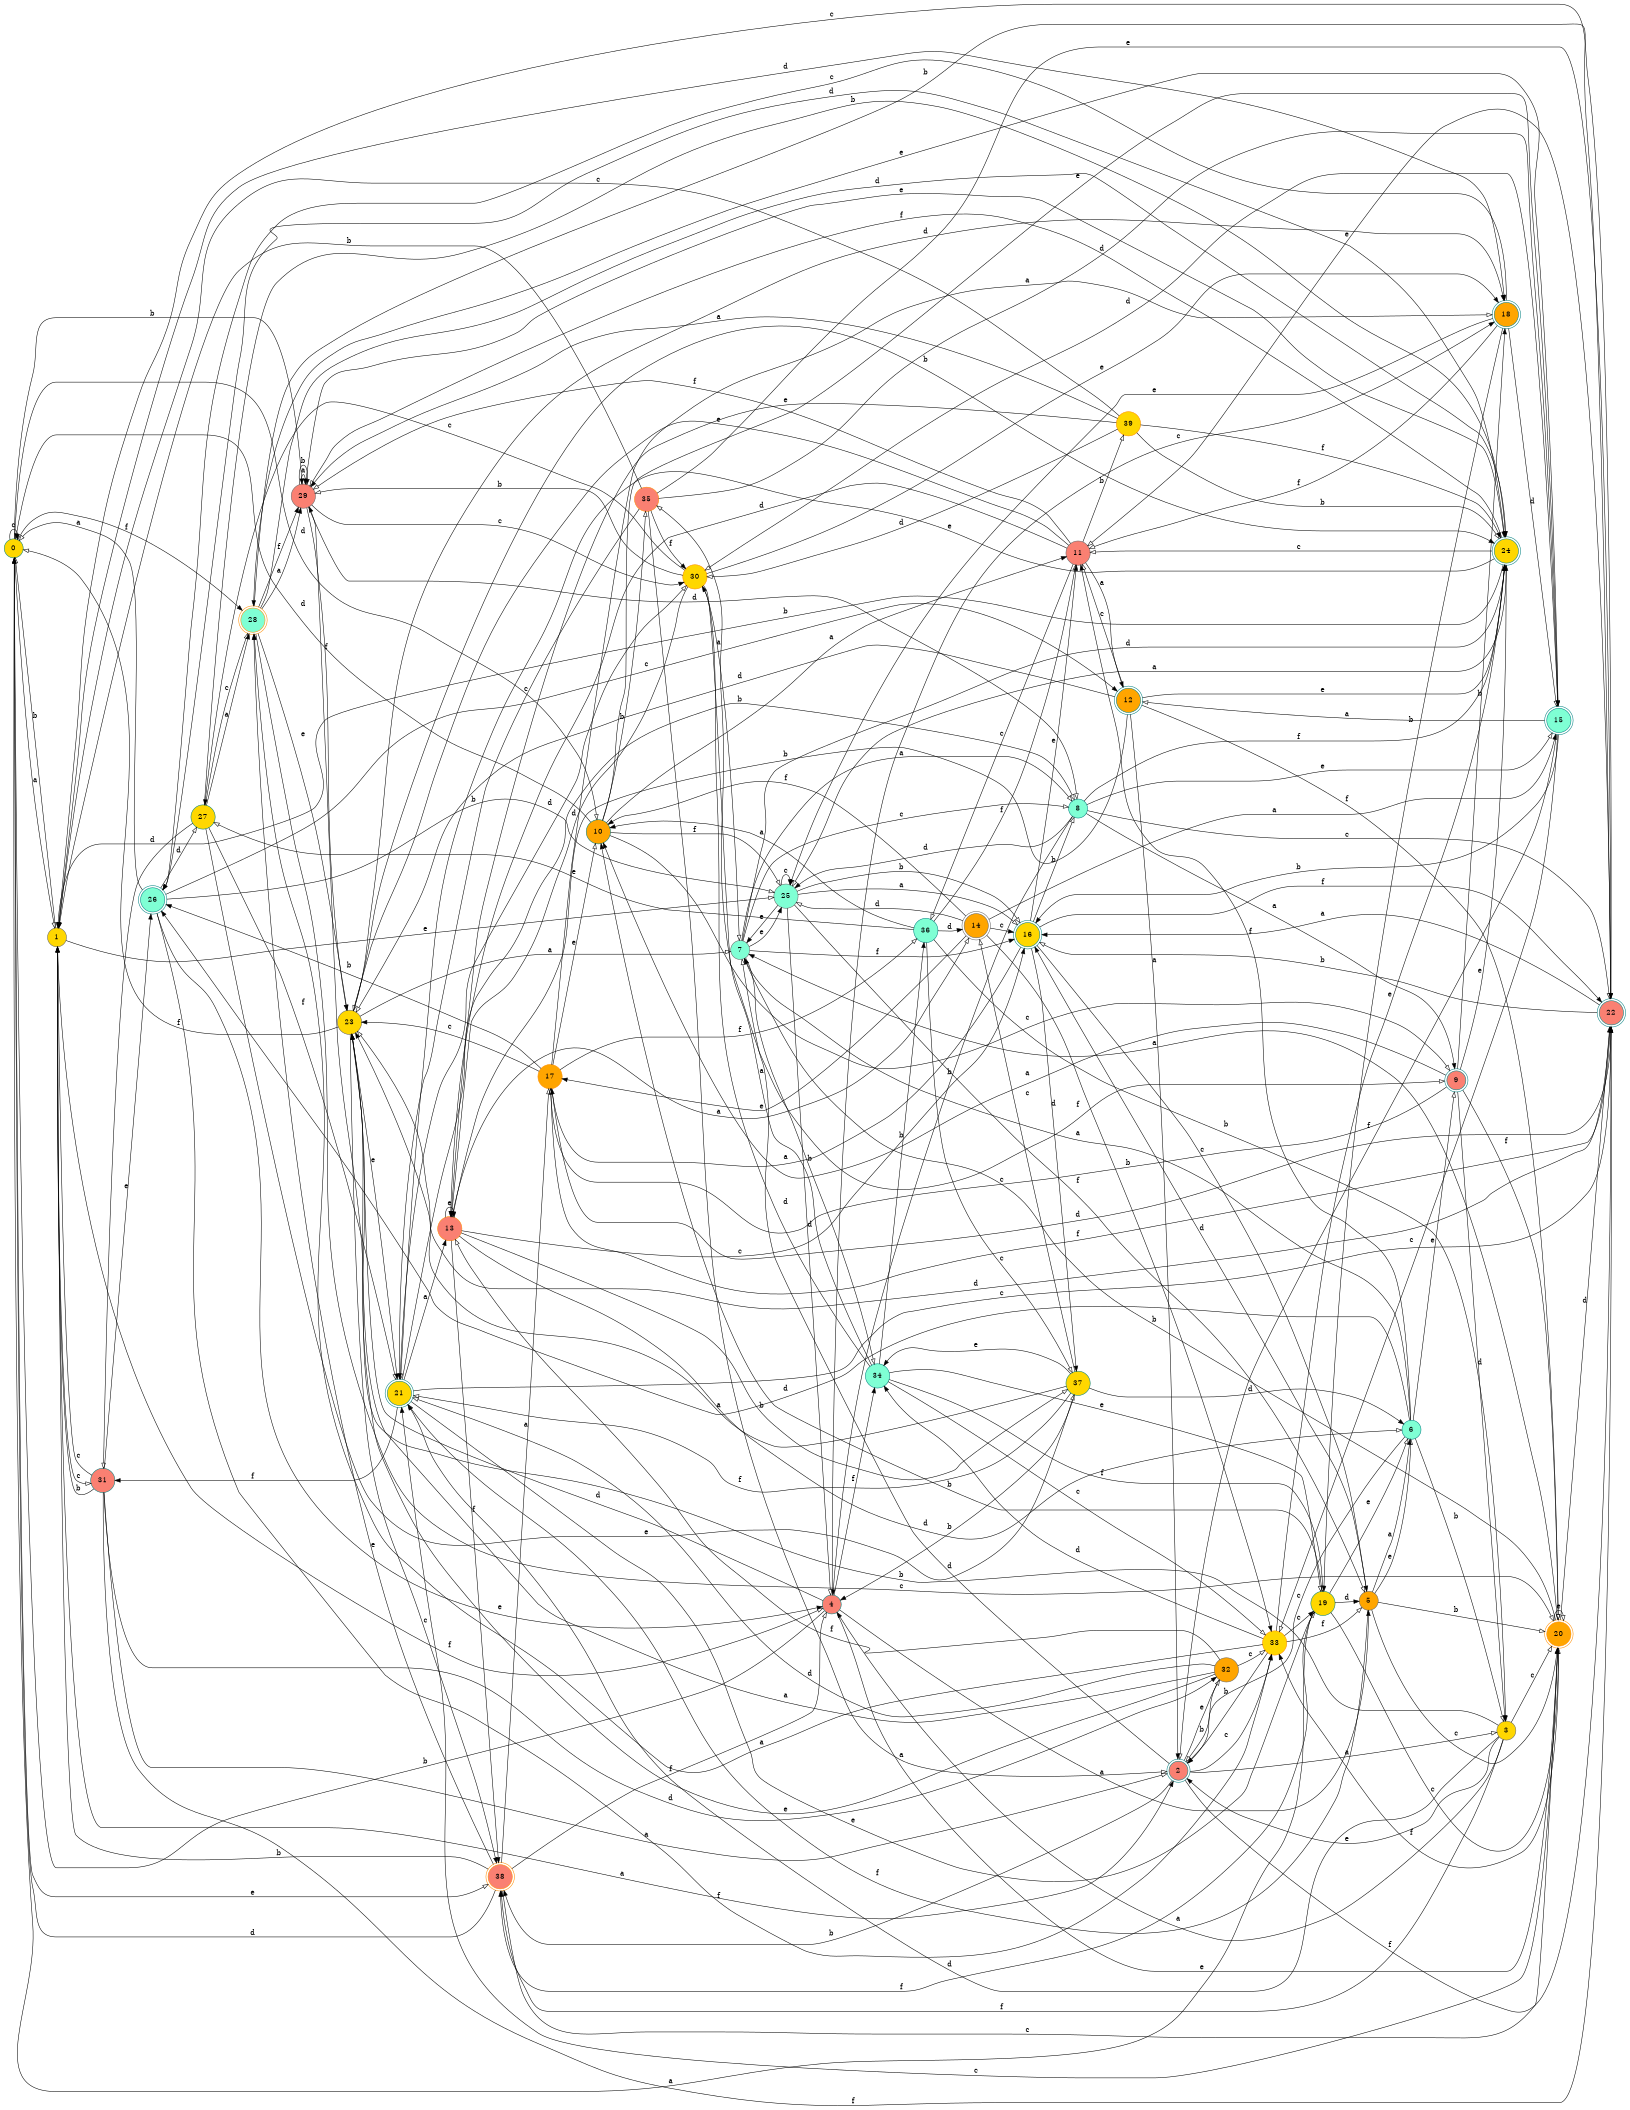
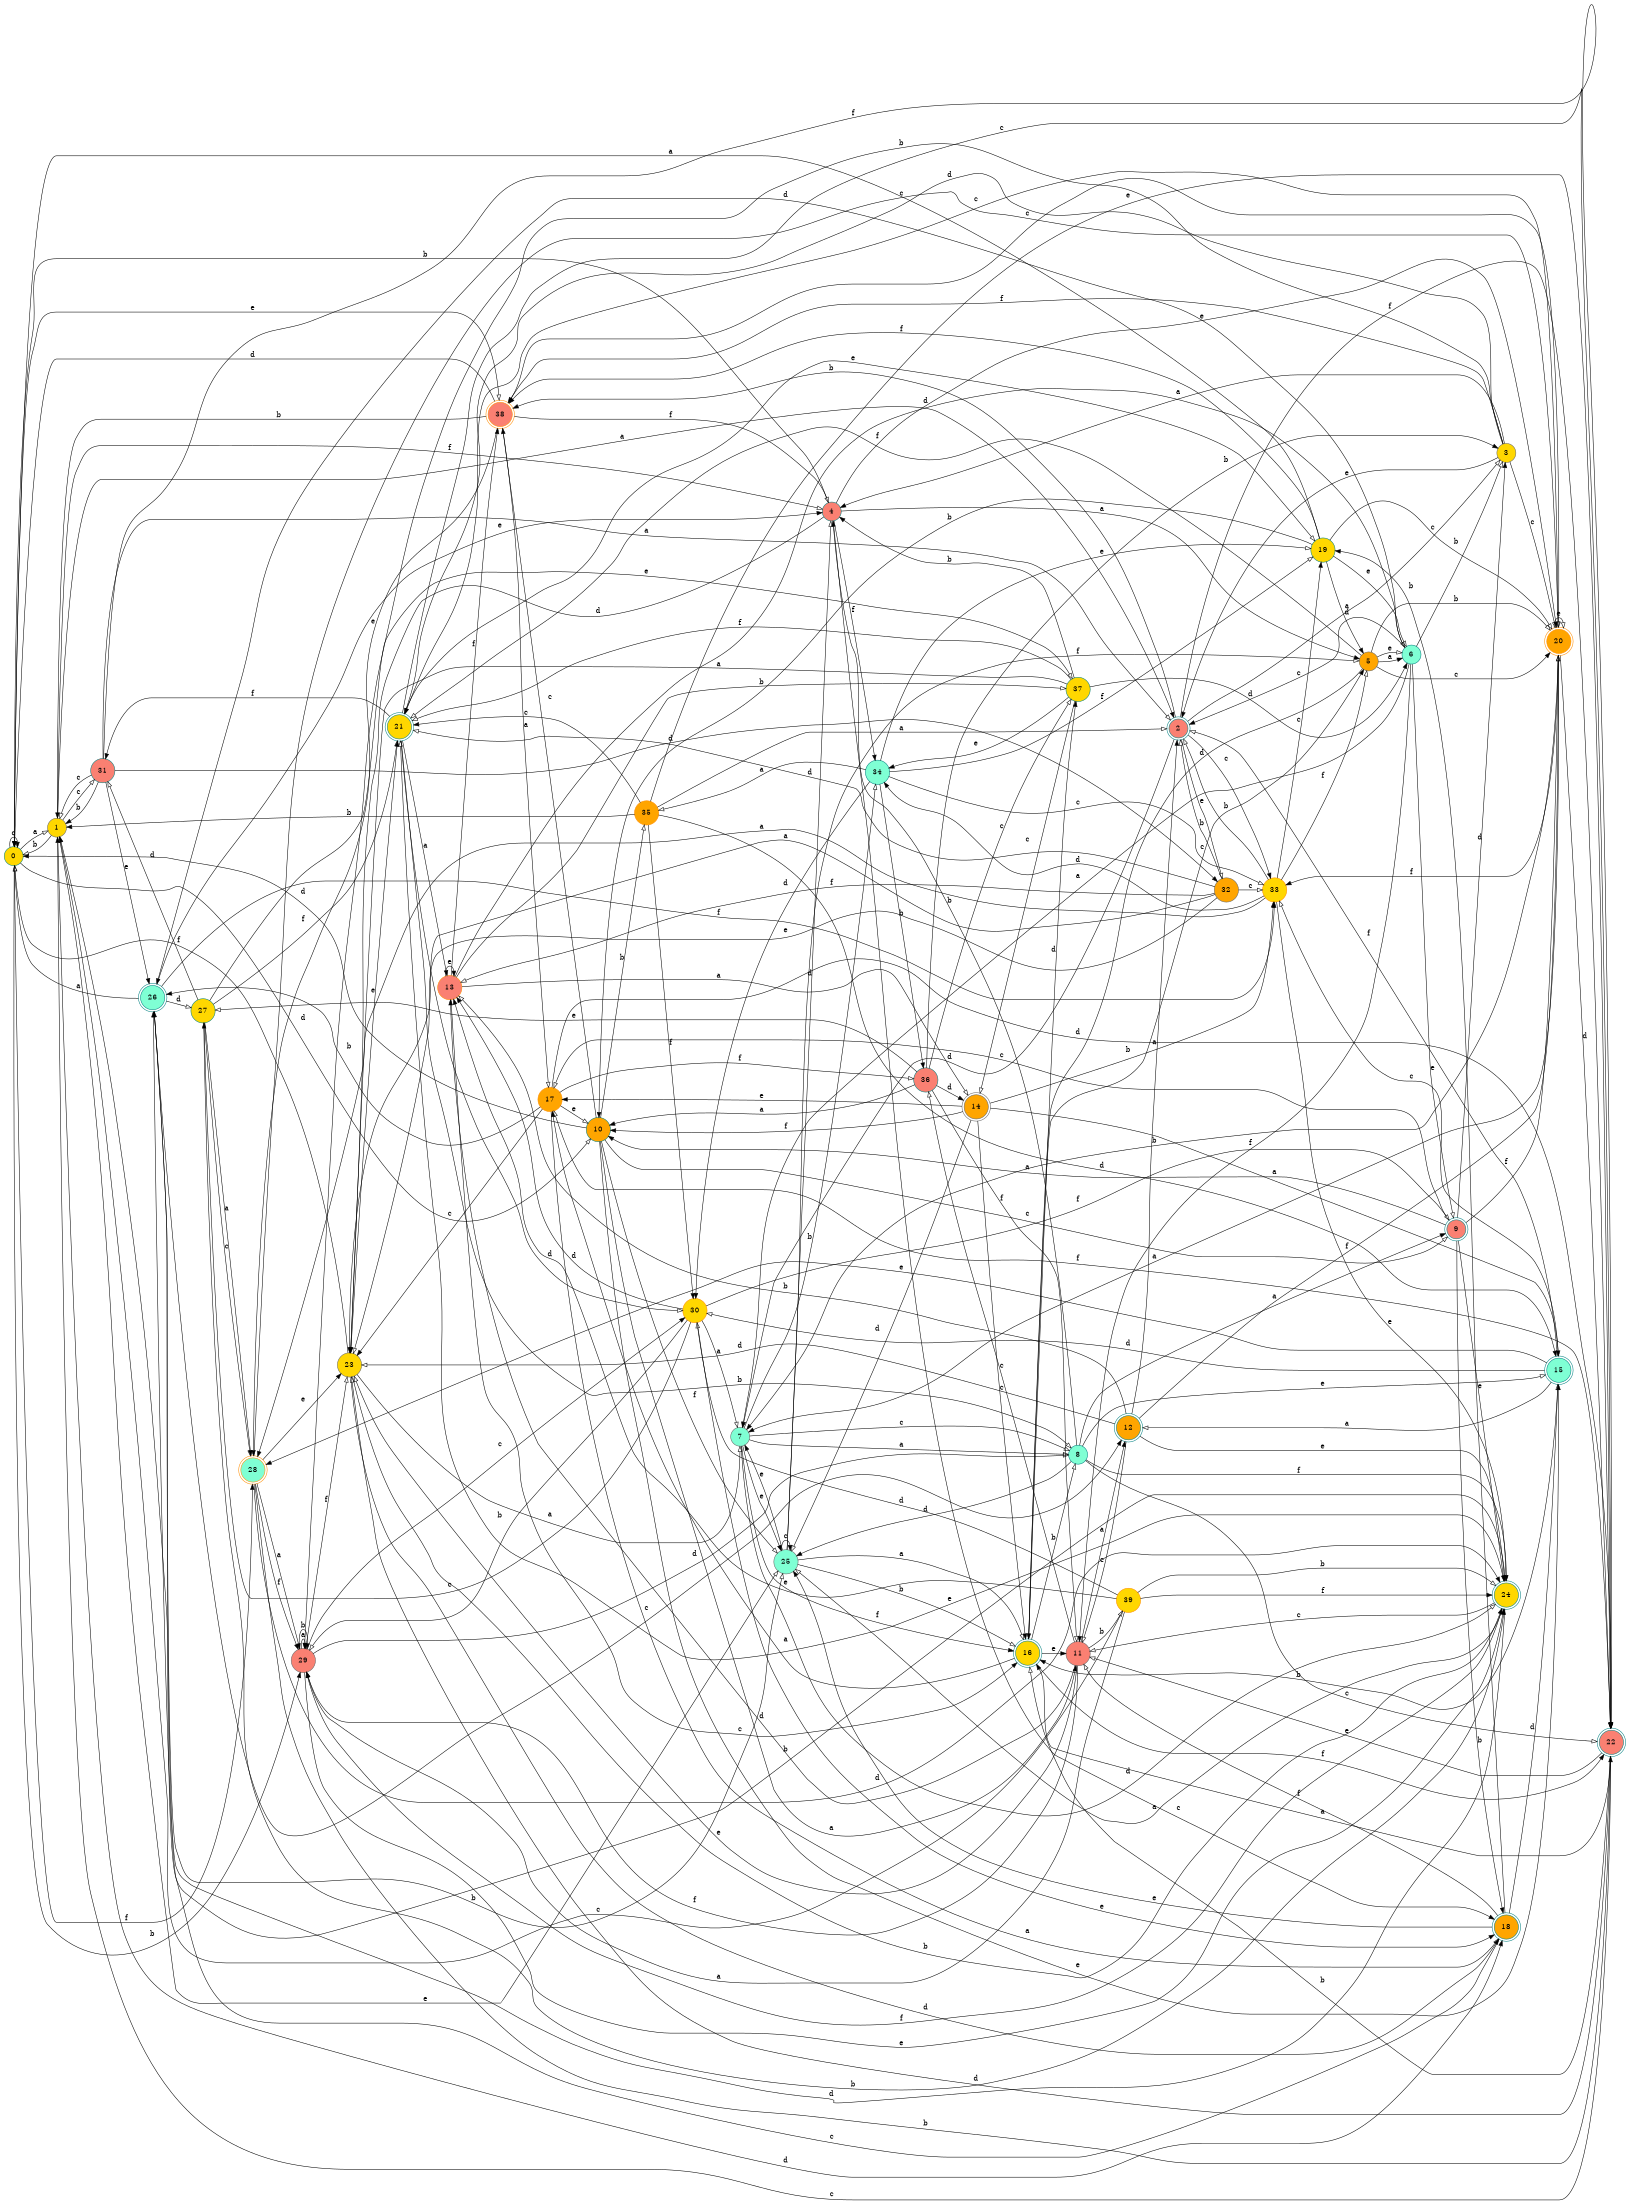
node "35": fillcolor salmon -> orange
node "36": fillcolor aquamarine -> salmon
edge "23" -> "38": now "10" -> "38"
